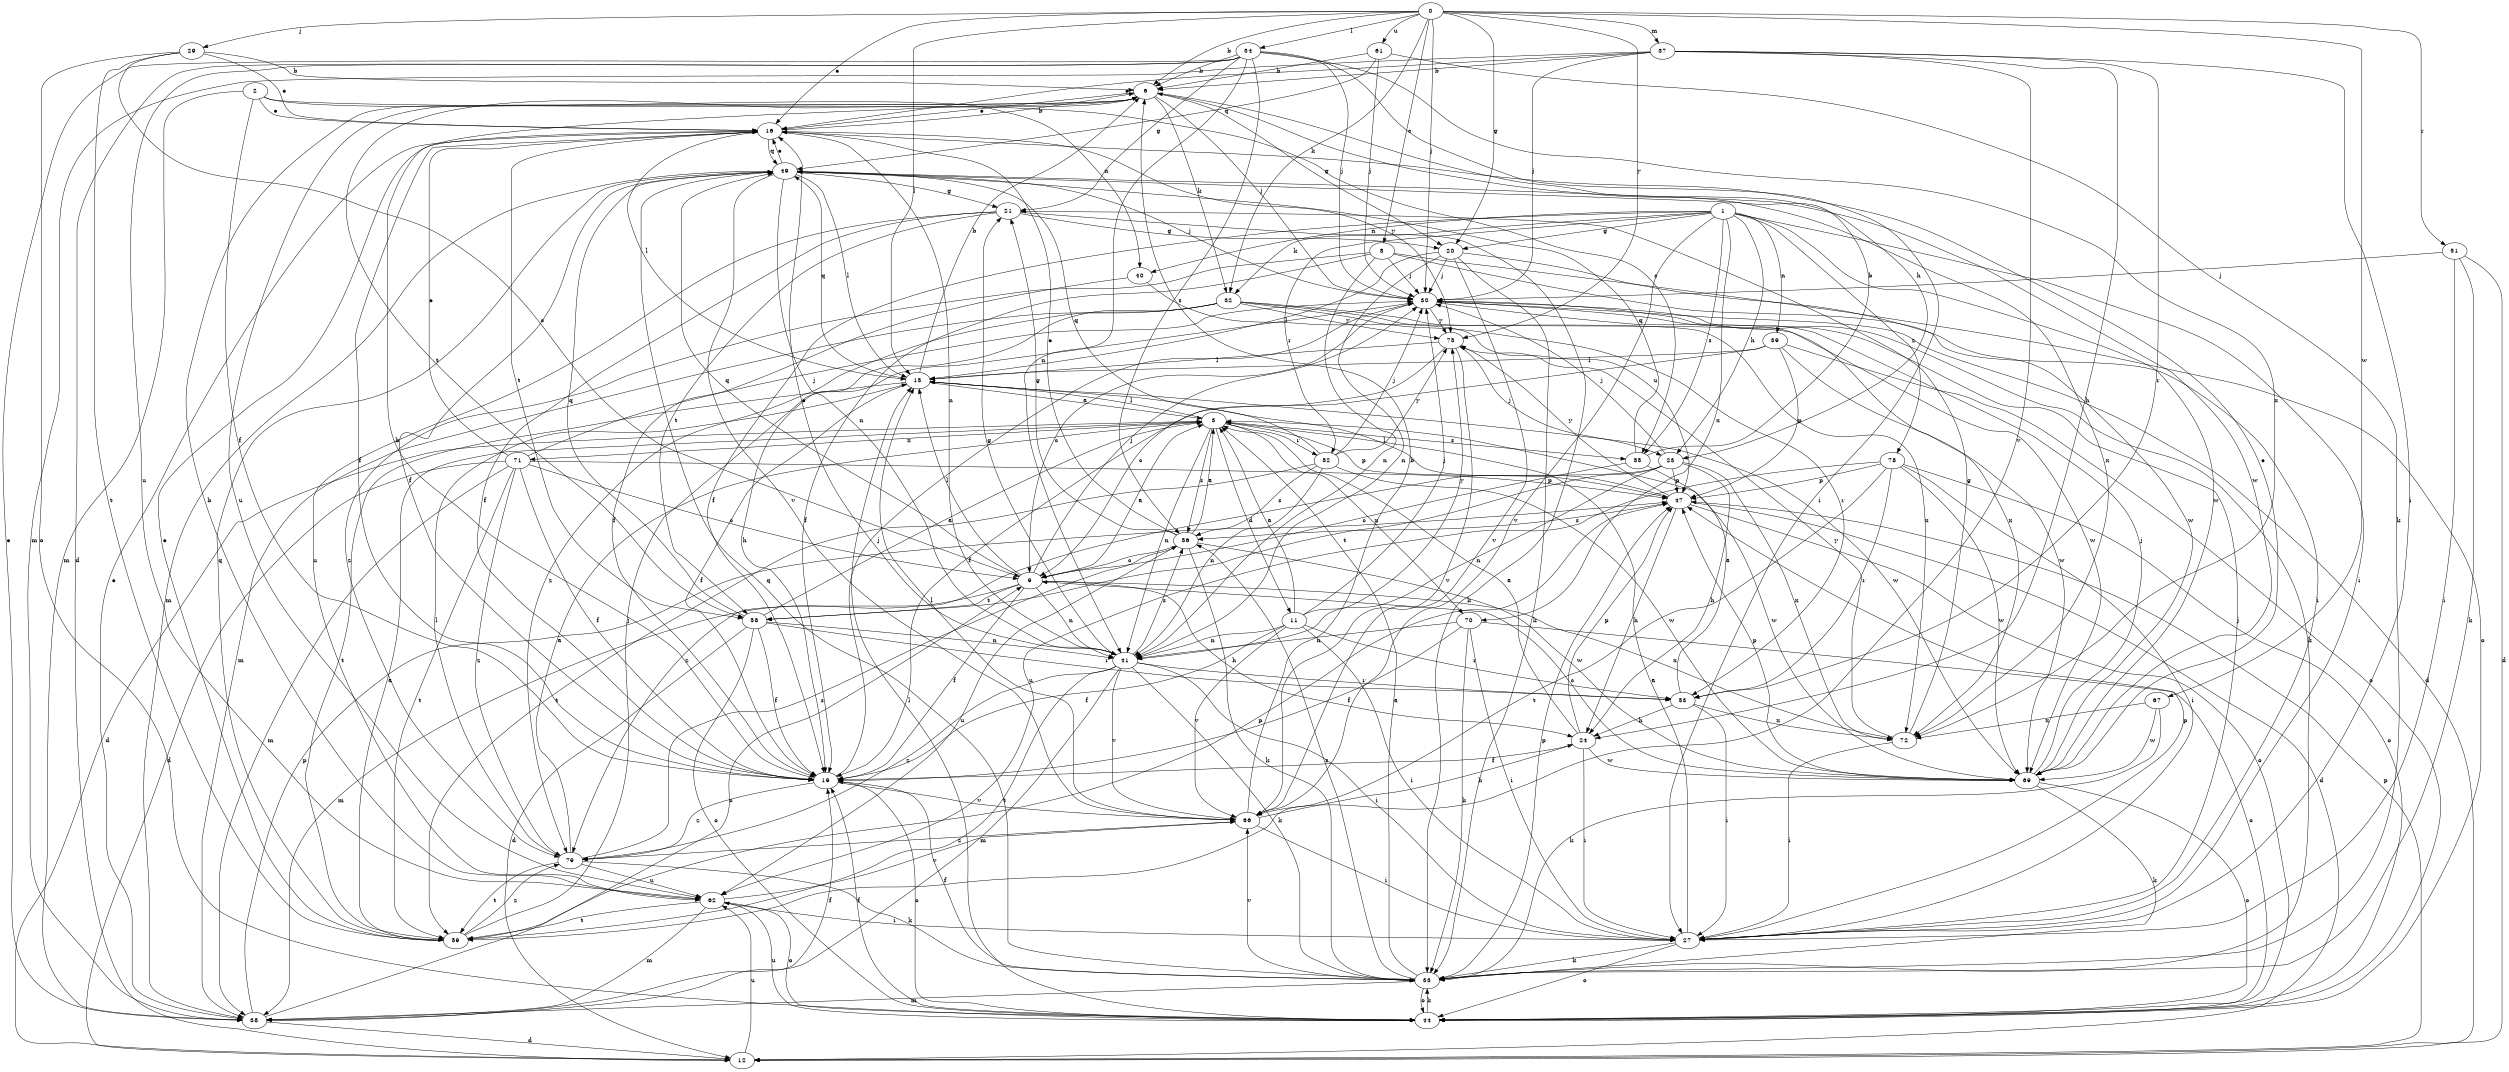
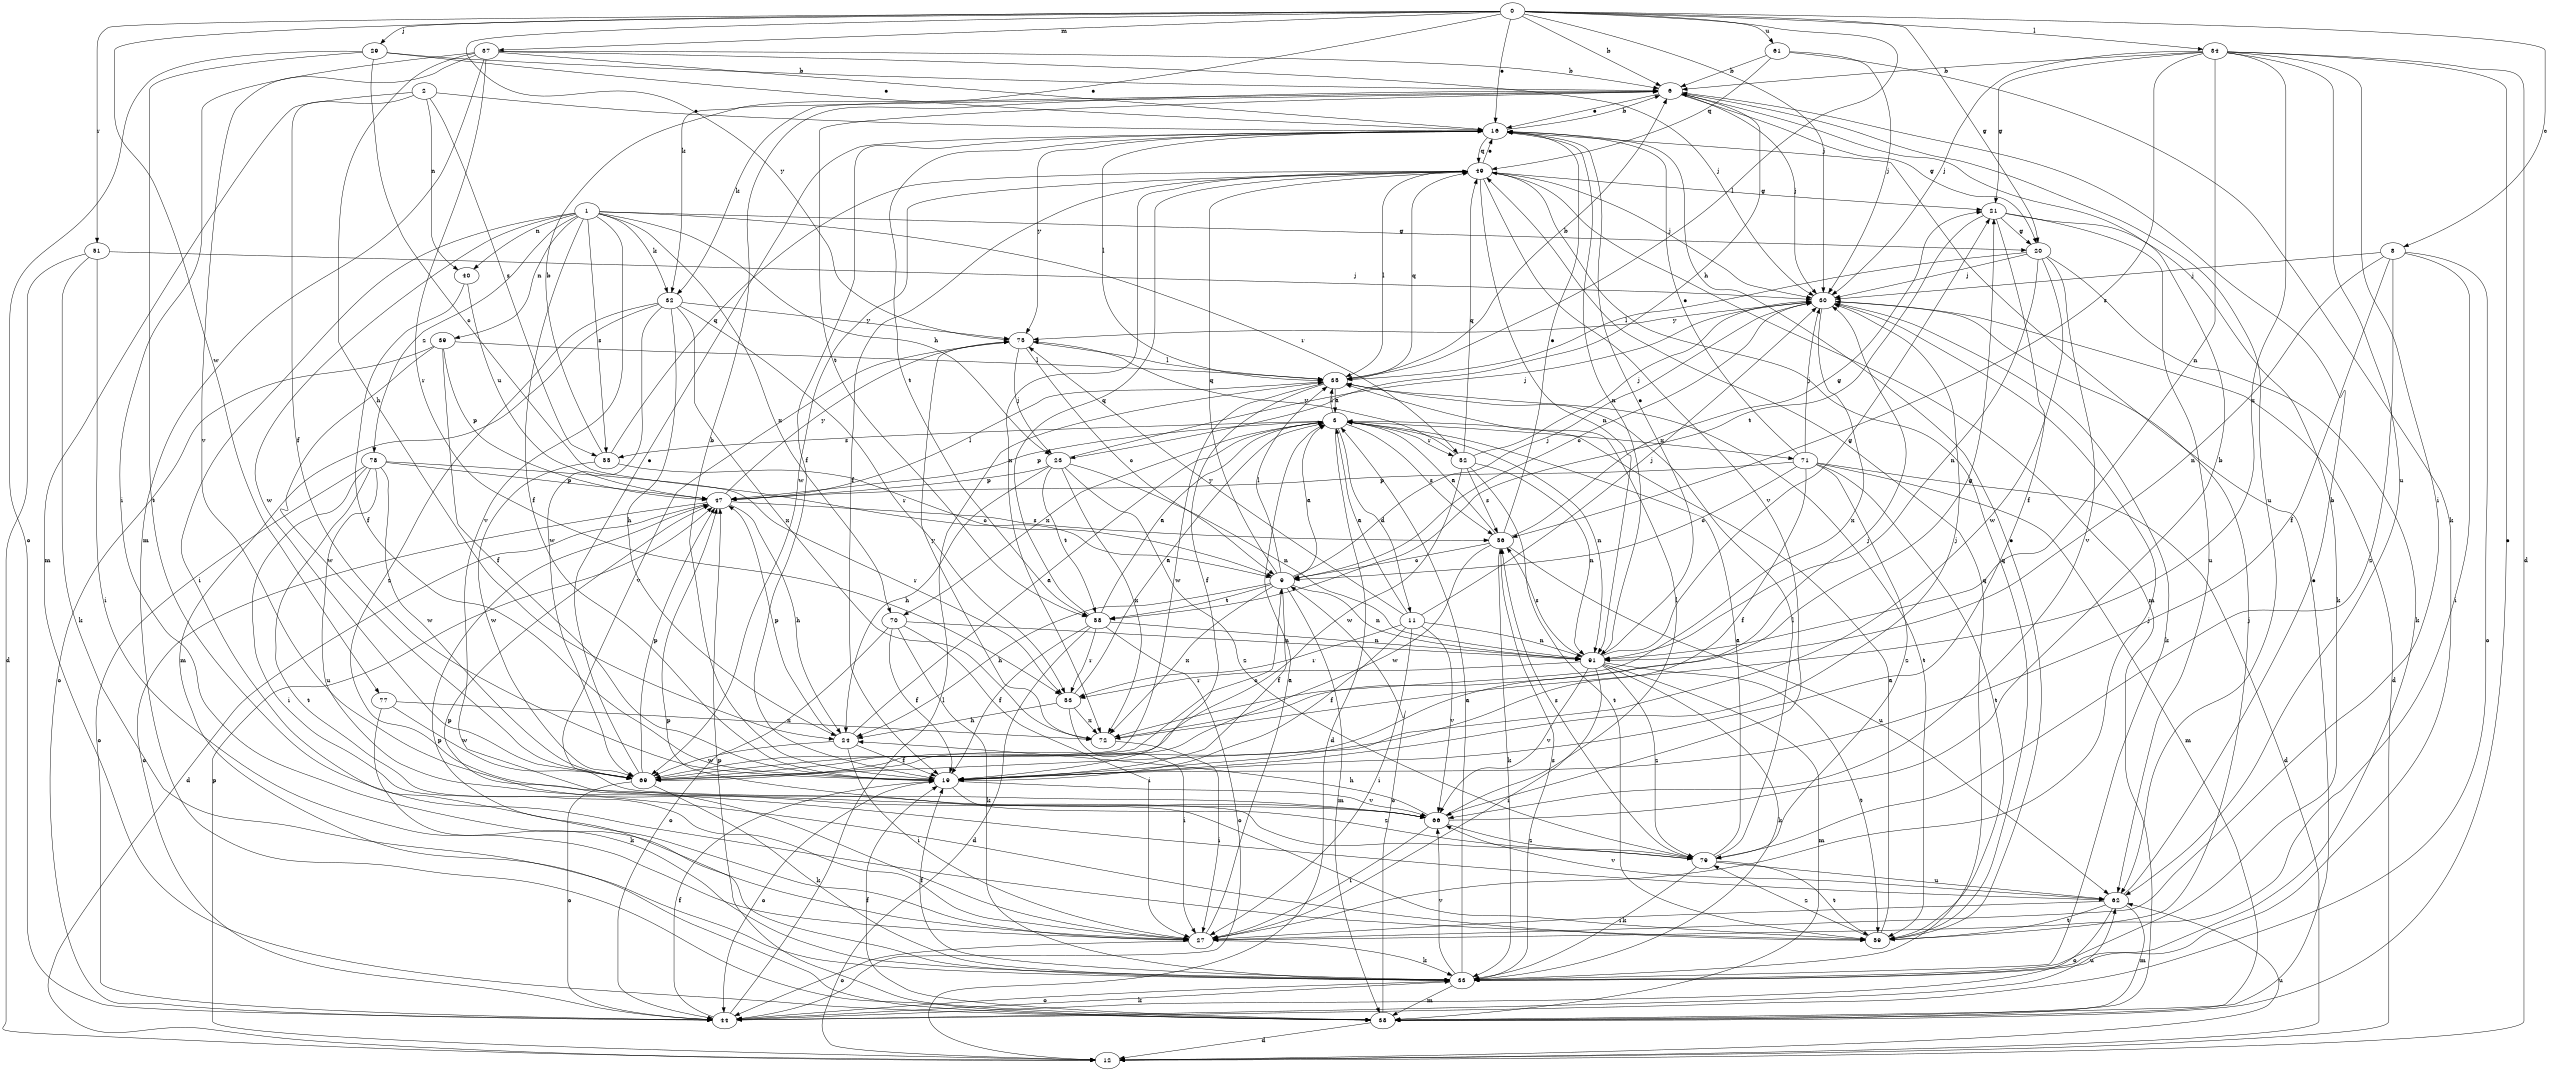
node "15": label "15" -> "35"
edge "32" -> "19": now "32" -> "24"
node "41": label "41" -> "91"
node "67": label "67" -> "77"
